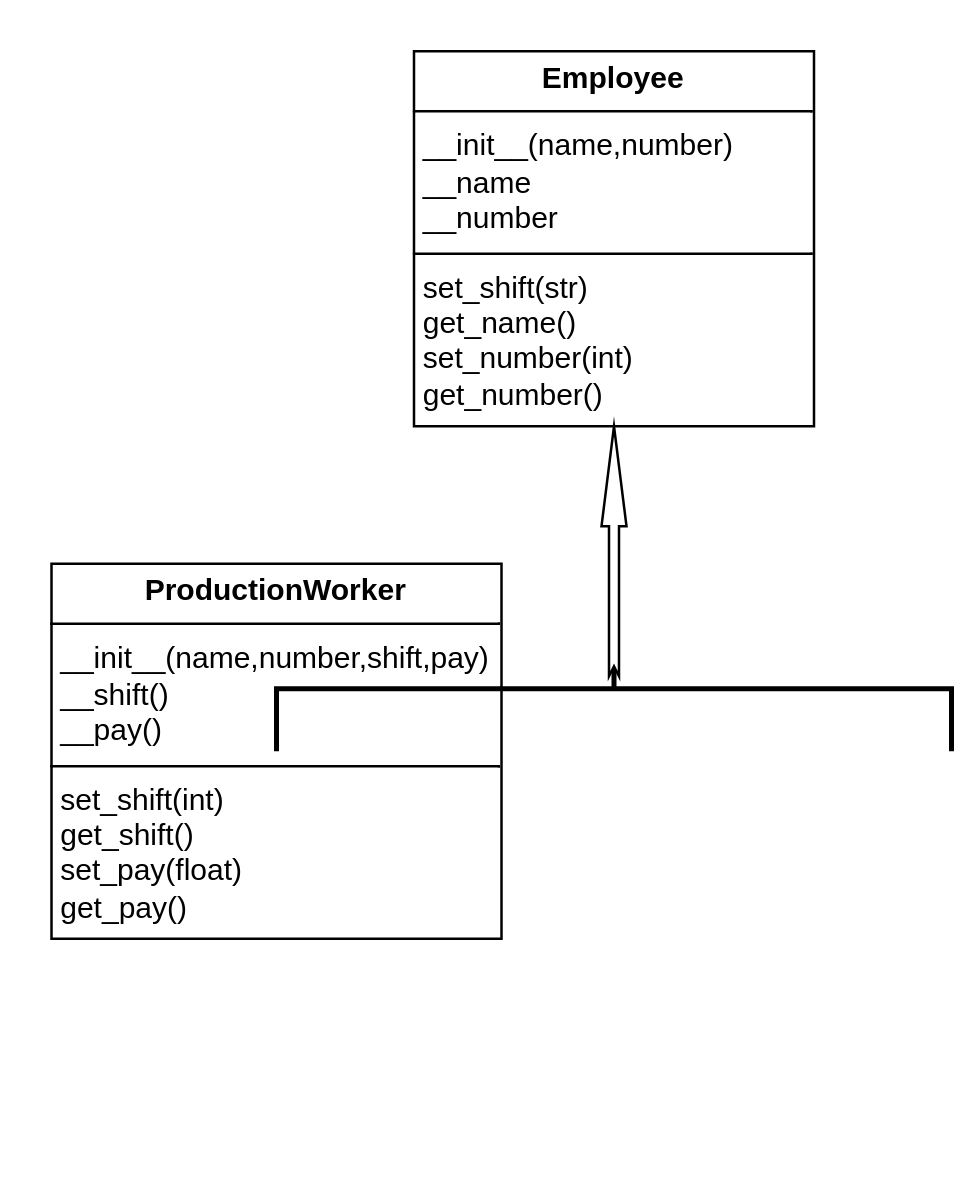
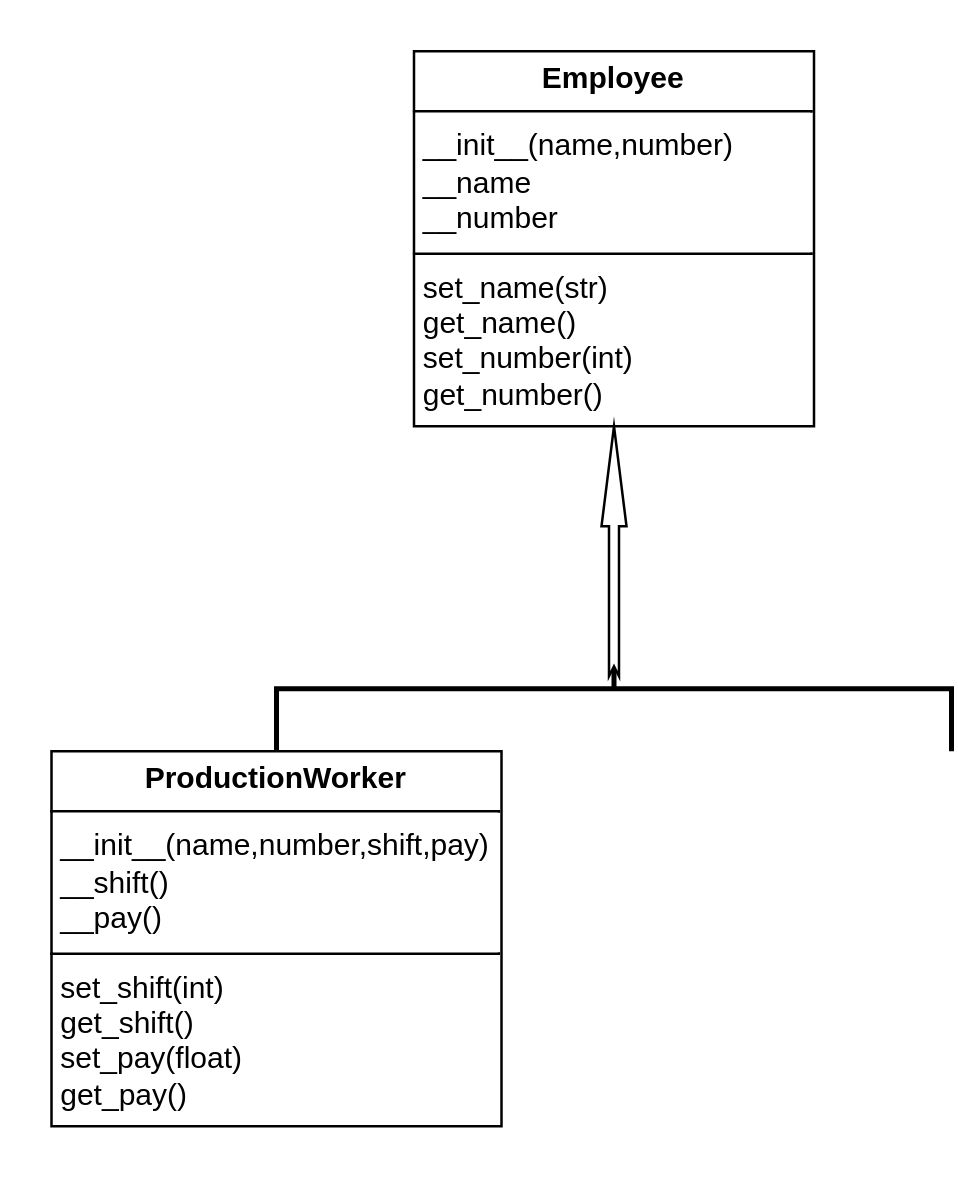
node "Employee __init__(name,number) __name __number set_shift(str) get_name() set_number(int) get_number()": label "Employee __init__(name,number) __name __number set_shift(str) get_name() set_number(int) get_number()" -> "Employee __init__(name,number) __name __number set_name(str) get_name() set_number(int) get_number()"
node "ProductionWorker __init__(name,number,shift,pay) __shift() __pay() set_shift(int) get_shift() set_pay(float) get_pay()": moved (276, 751) -> (276, 939)
